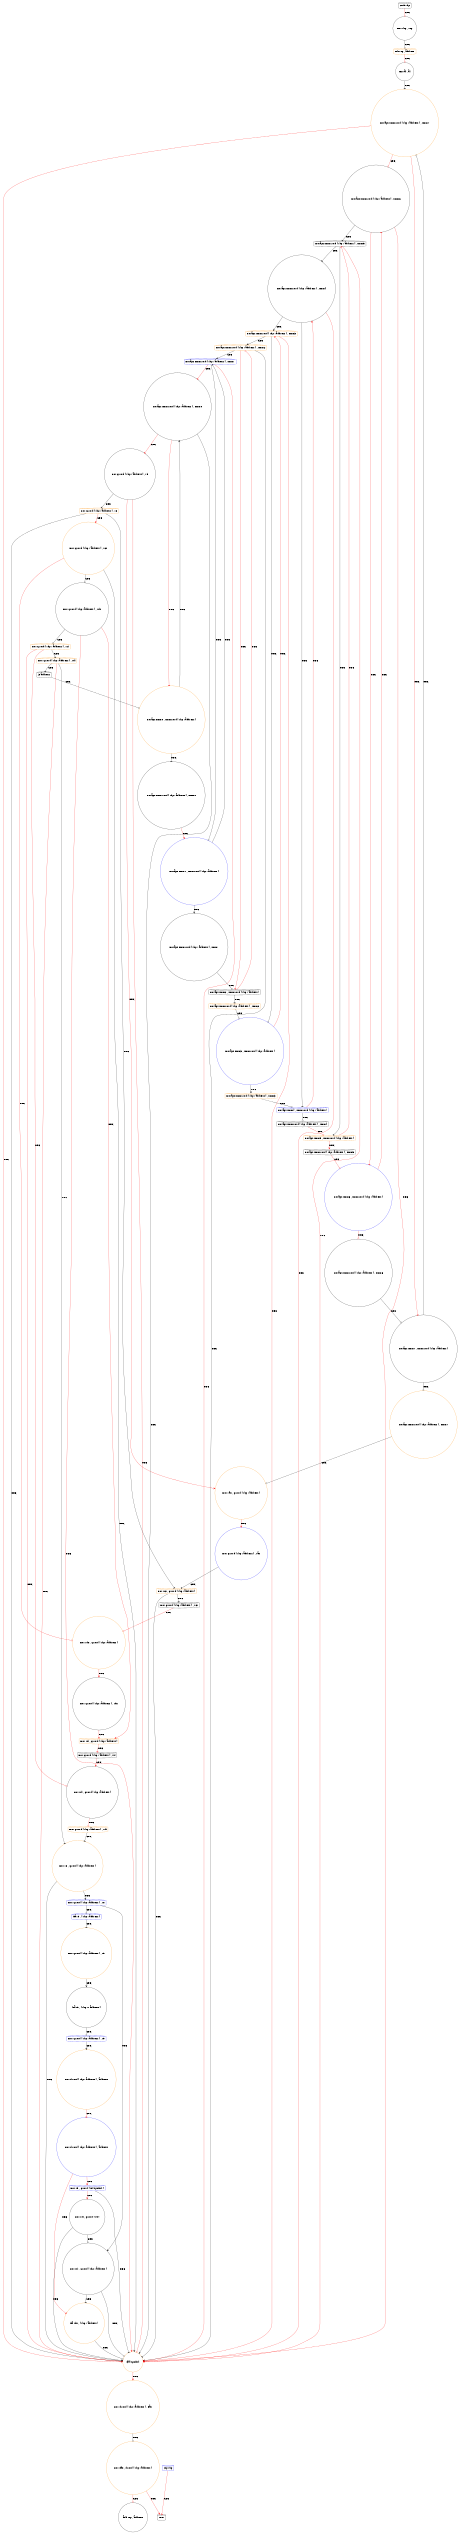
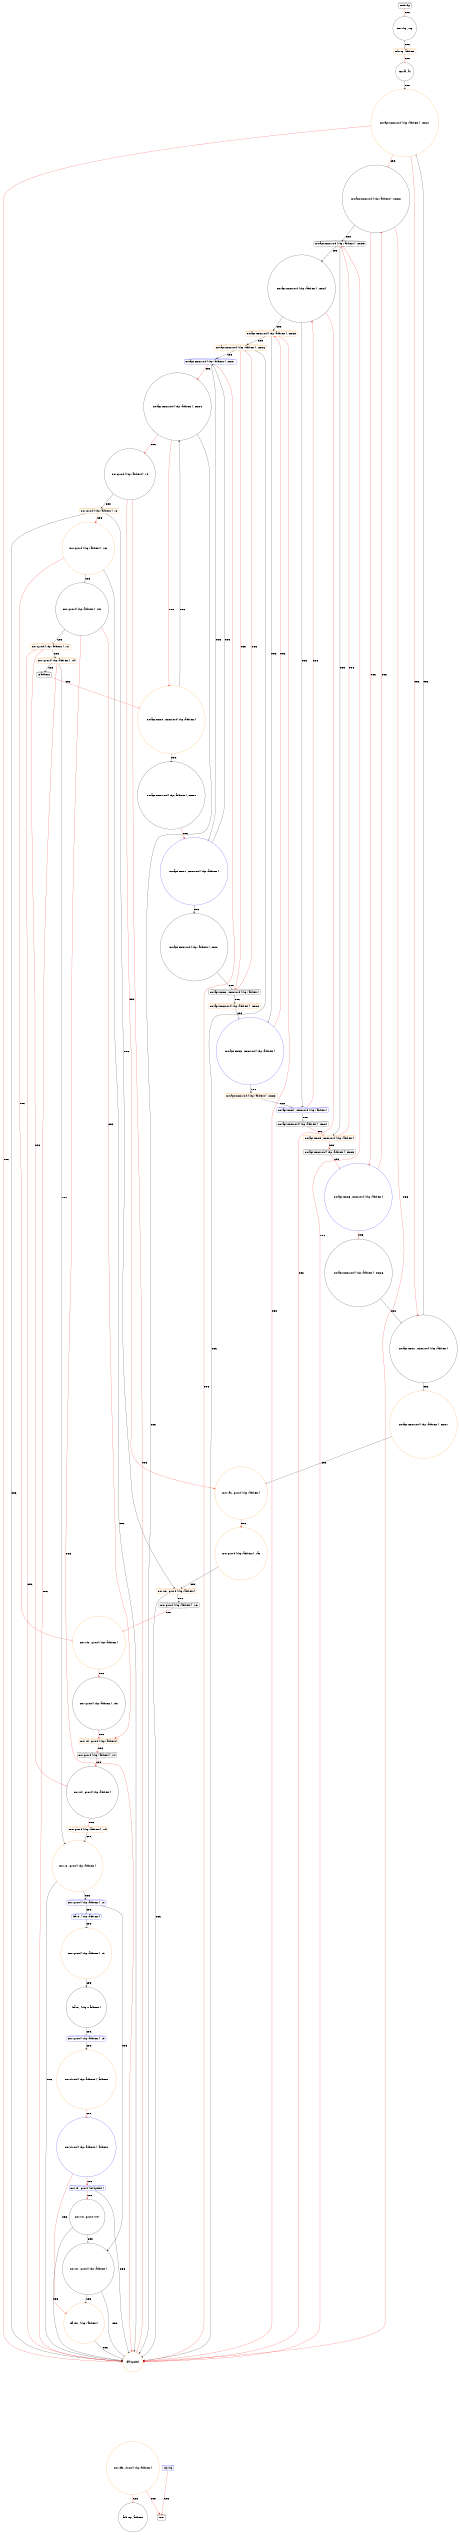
edge "je address" -> "movaps xmm0 , xmmword [ rbp - address ]": color black -> red
node "mov qword [ rbp - address ] , rax": color blue -> darkorange
node "mov dword [ rbp - address ] , eax": removed
